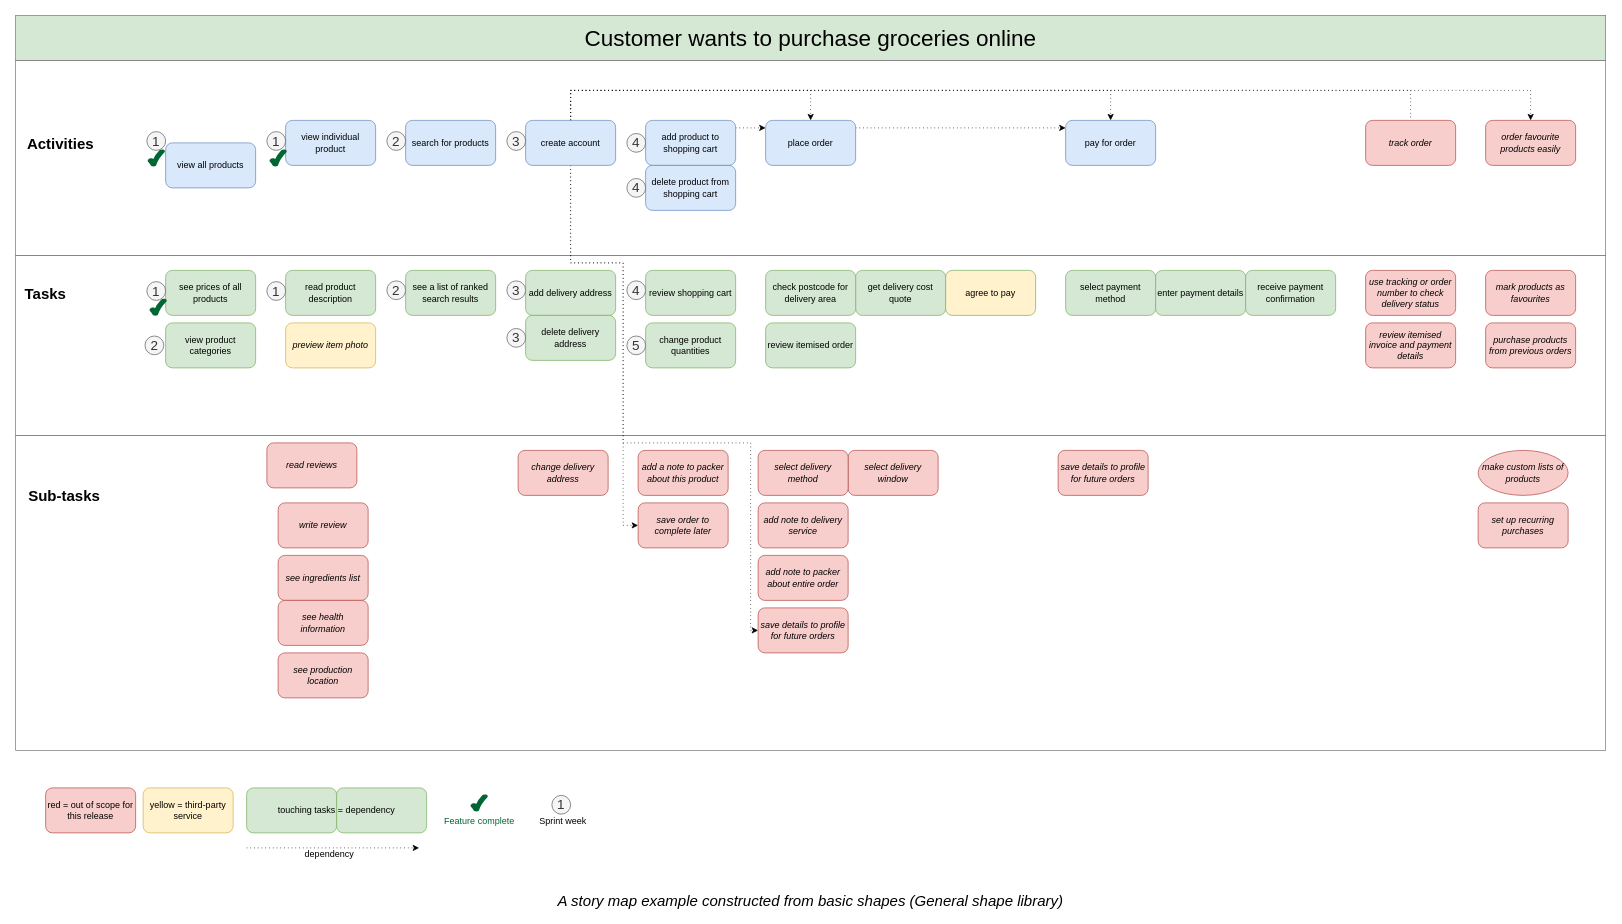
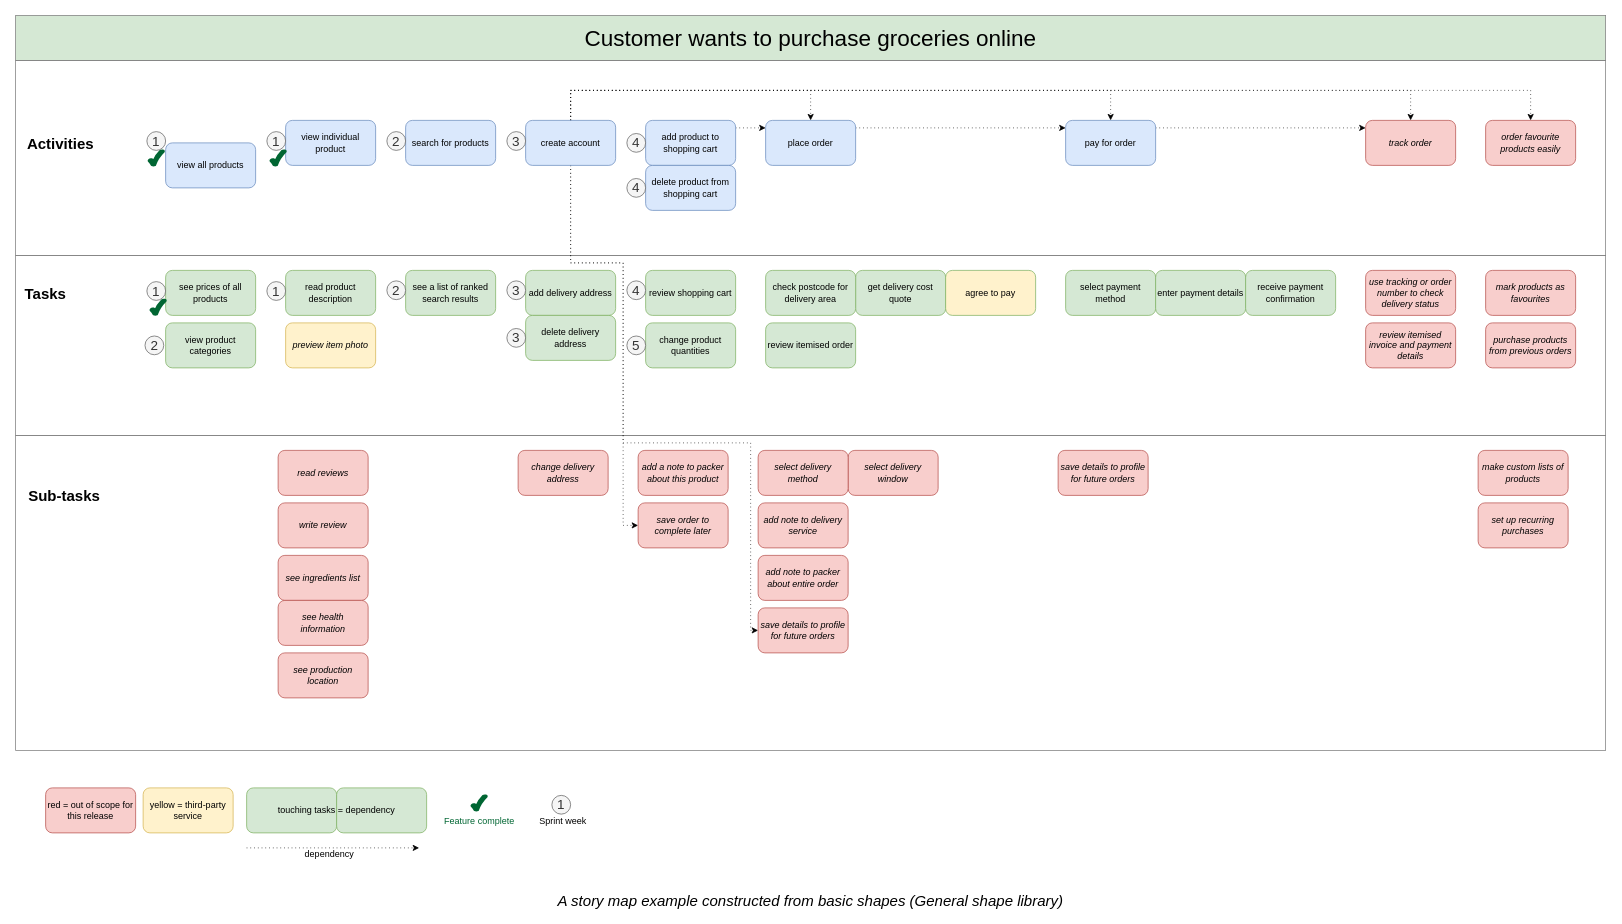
edge "create account" -- "track order": arrowhead none -> classic
edge "pay for order" -> "track order": added
node "read reviews": moved (312, 465) -> (323, 473)
node "make custom lists of products": shape ellipse -> rounded rectangle
